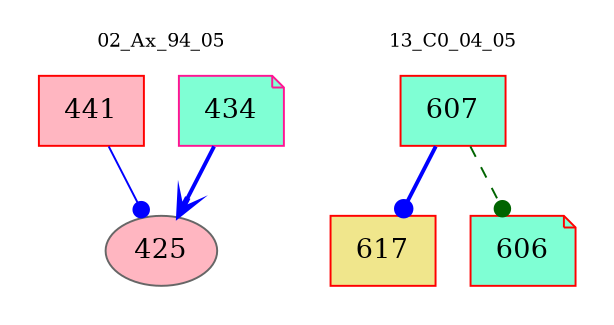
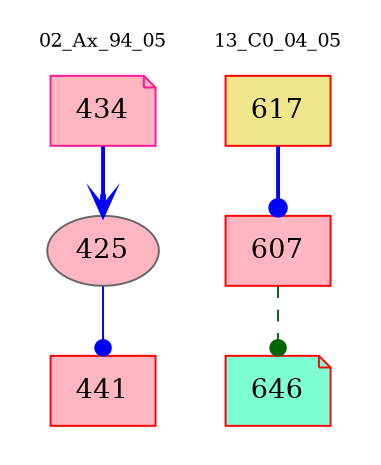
node "434": fillcolor aquamarine -> lightpink
node "607": fillcolor aquamarine -> lightpink
edge "441" -> "425": reversed
edge "607" -> "617": reversed
node "606": label "606" -> "646"
